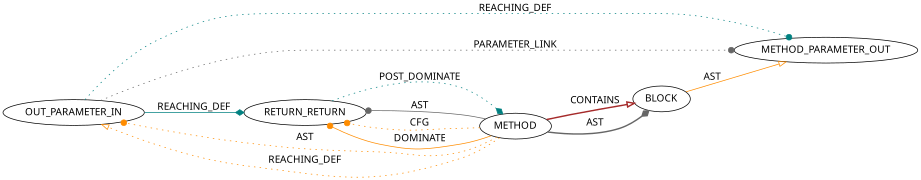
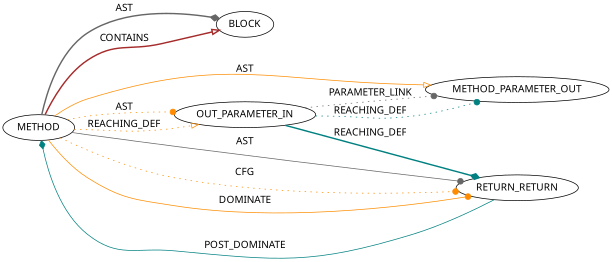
edge "BLOCK" -> "METHOD_PARAMETER_OUT": now "METHOD" -> "METHOD_PARAMETER_OUT"
edge "RETURN_RETURN" -> "METHOD": style dotted -> solid
edge "OUT_PARAMETER_IN" -> "RETURN_RETURN": style solid -> bold
